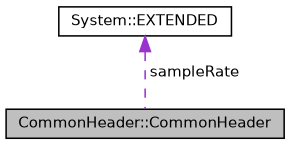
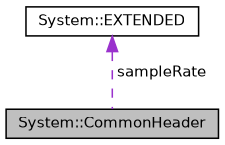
node "CommonHeader::CommonHeader": label "CommonHeader::CommonHeader" -> "System::CommonHeader"
